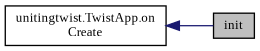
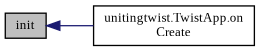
edge "init" -> "unitingtwist.TwistApp.on Create": reversed
